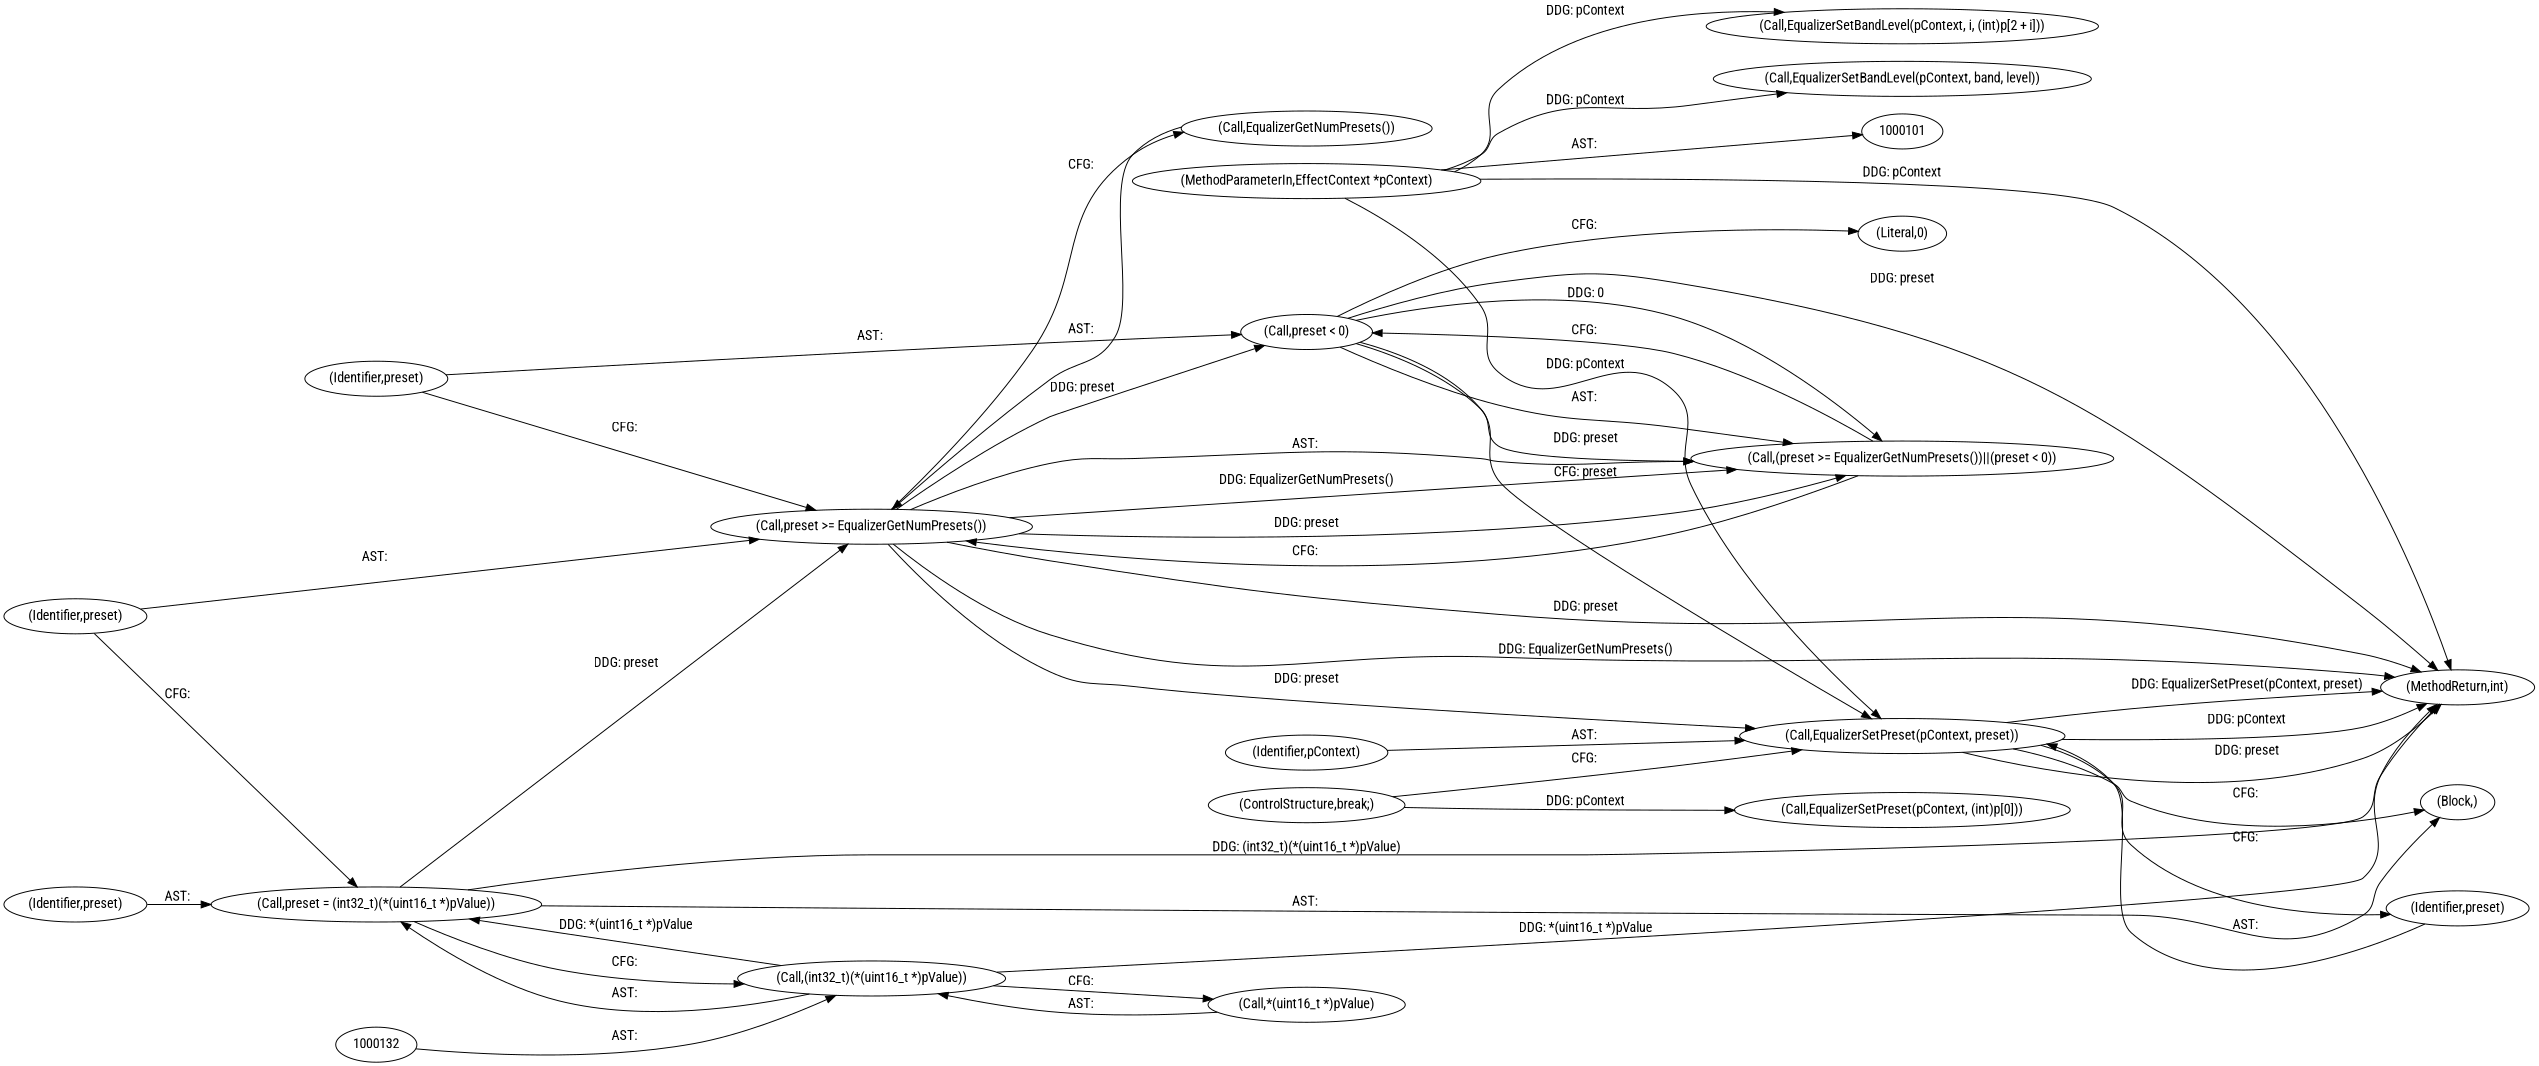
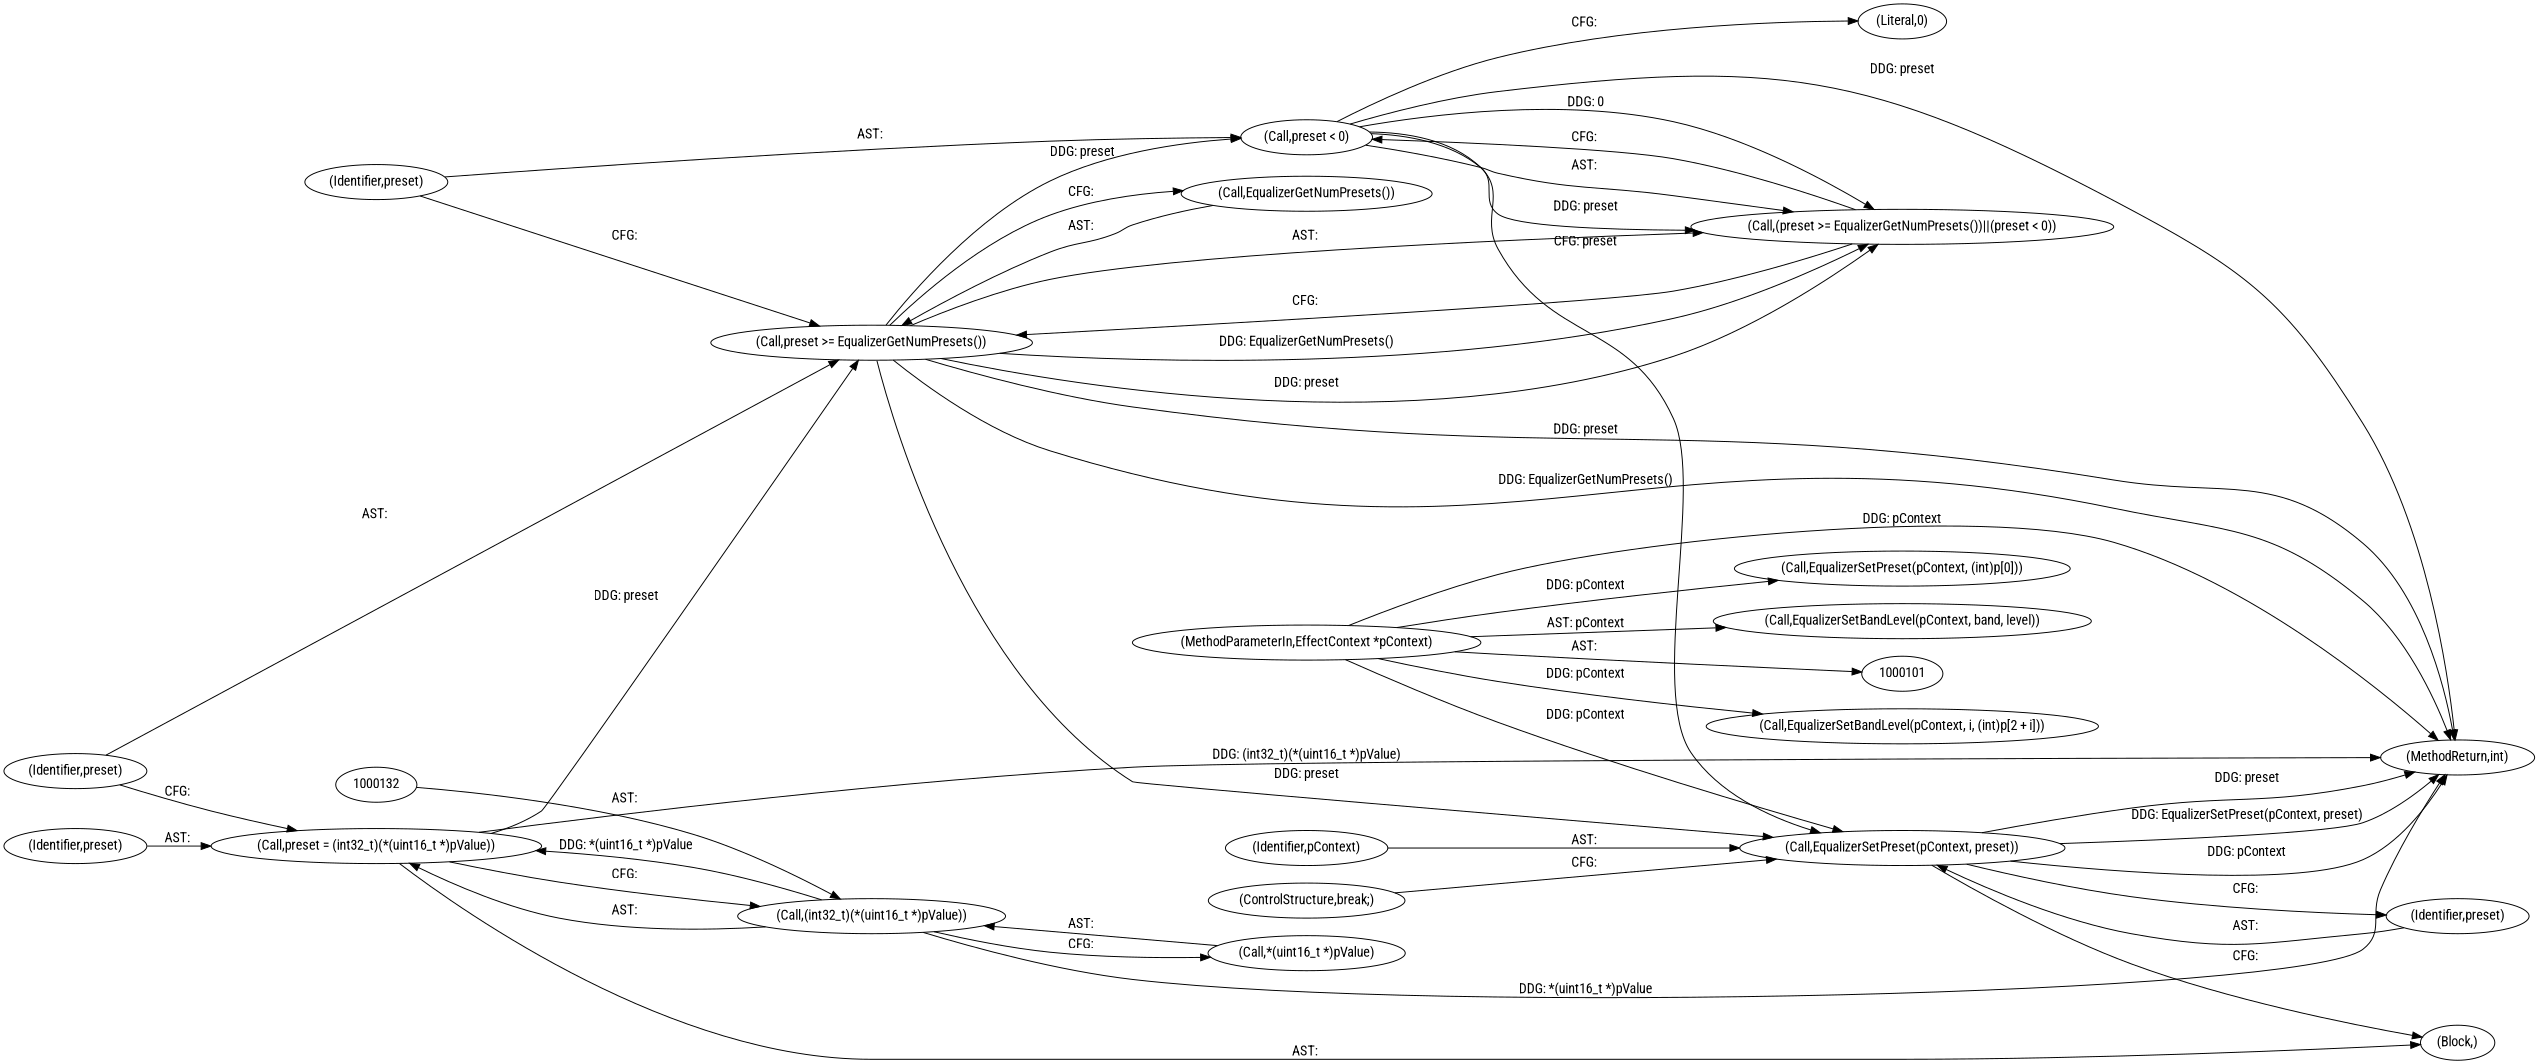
edge "(MethodParameterIn,EffectContext *pContext)" -> "(Call,EqualizerSetBandLevel(pContext, band, level))": label "DDG: pContext" -> "AST: pContext"
edge "(ControlStructure,break;)" -> "(Call,EqualizerSetPreset(pContext, (int)p[0]))": now "(MethodParameterIn,EffectContext *pContext)" -> "(Call,EqualizerSetPreset(pContext, (int)p[0]))"
